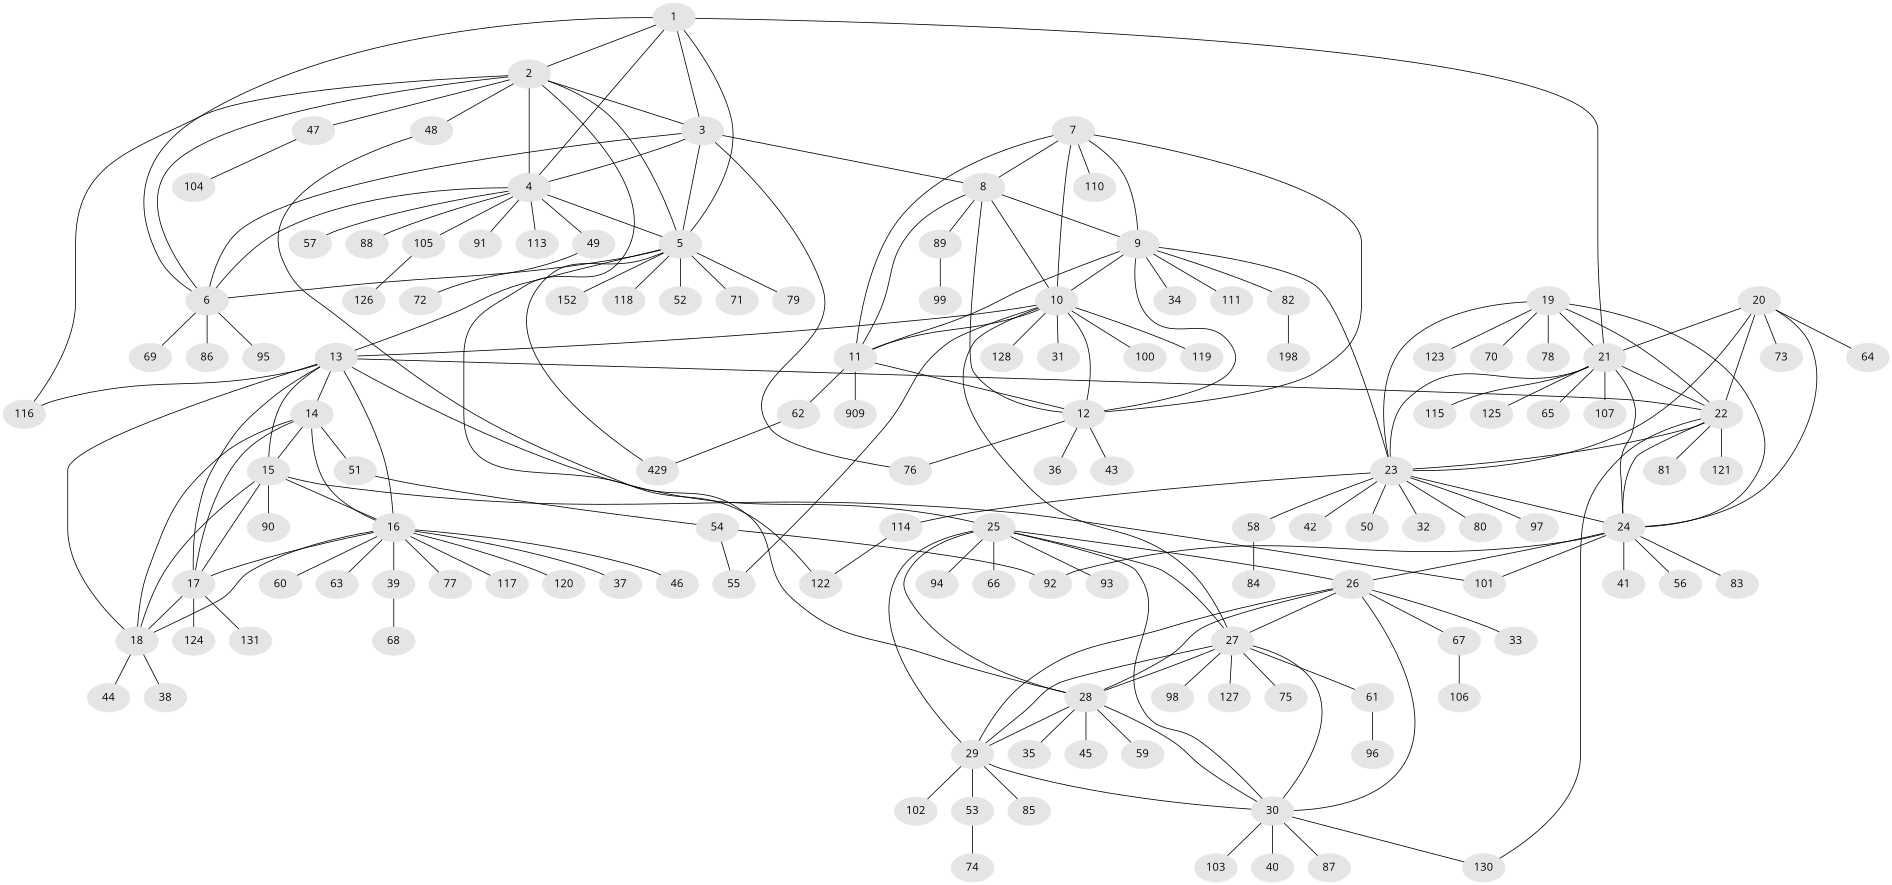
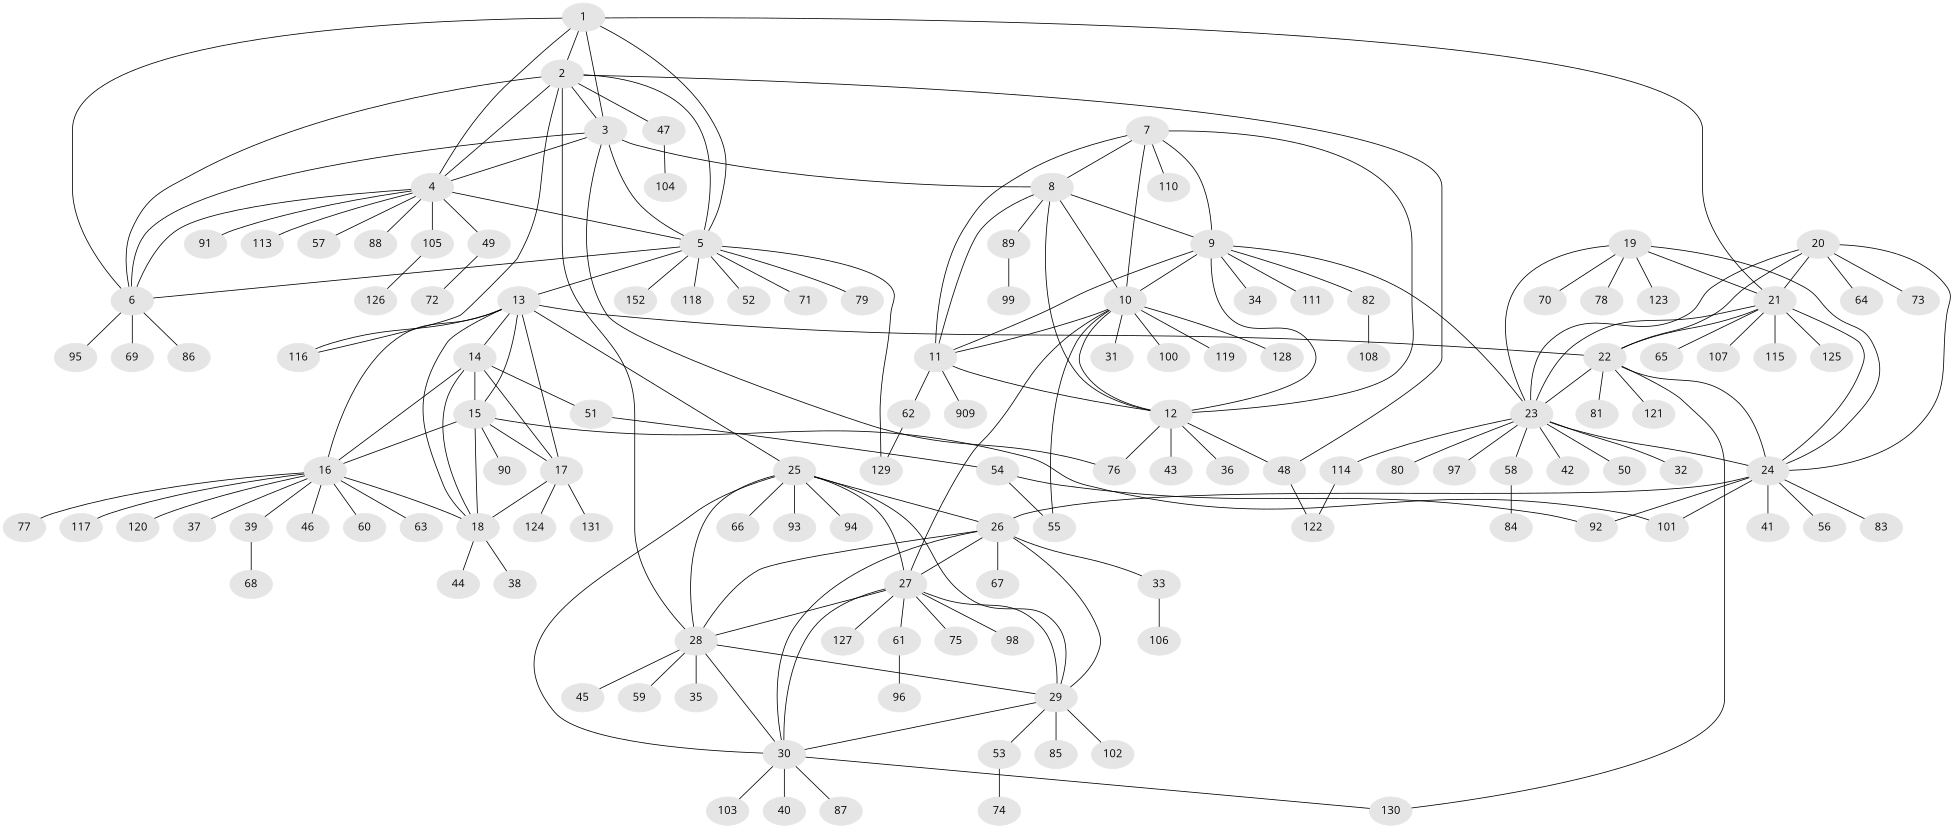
edge "10" -- "13": removed
edge "19" -- "22": removed
node "198": label "198" -> "108"
edge "12" -- "48": added
node "429": label "429" -> "129"
edge "16" -- "17": removed
edge "67" -- "106": now "33" -- "106"
